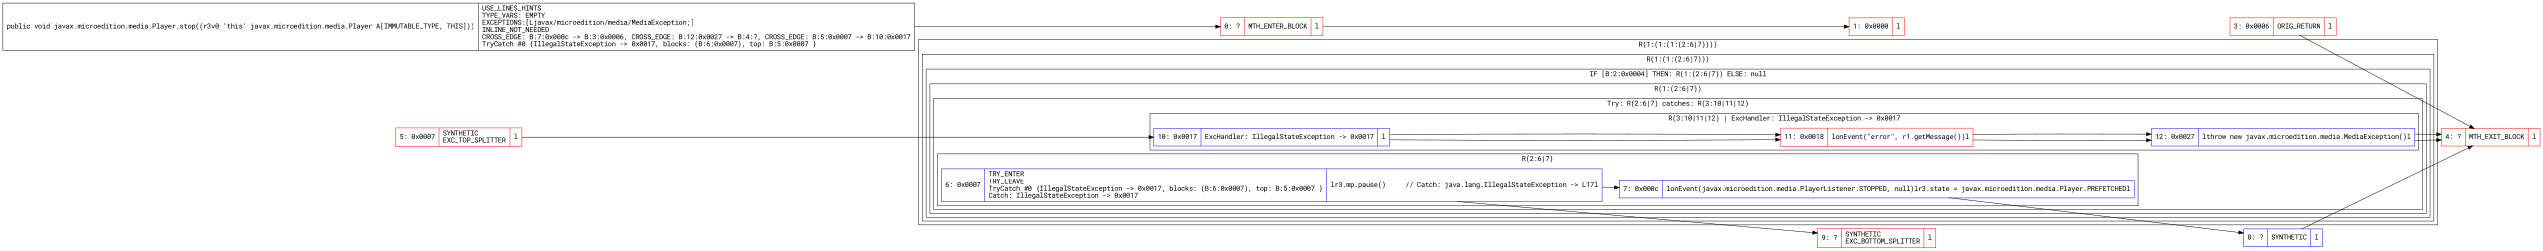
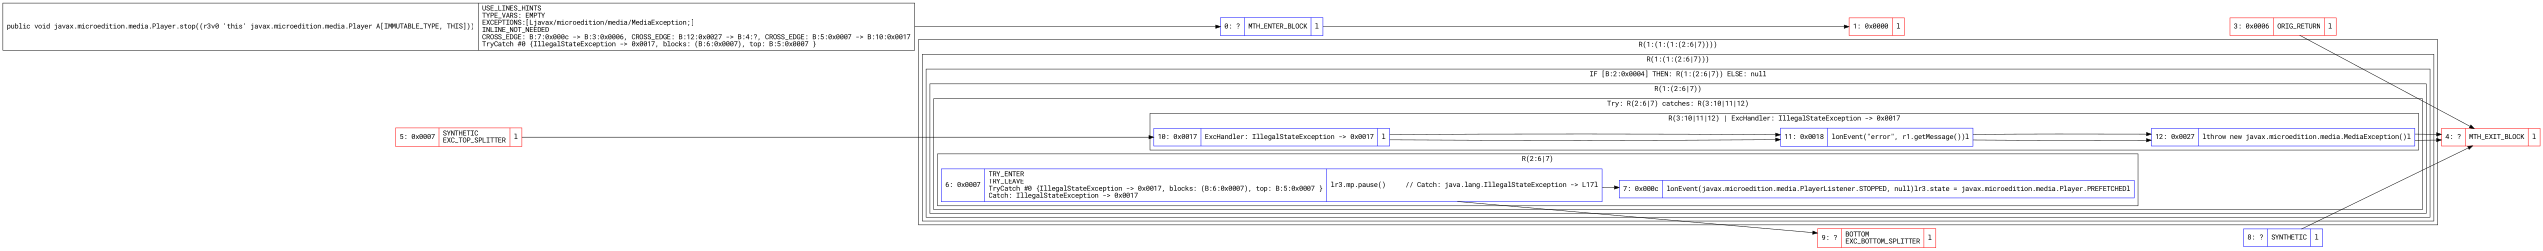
node "0: ?": color red -> blue
node "11: 0x0018": color red -> blue
edge "7: 0x000c" -> "8: ?": removed
node "9: ?": text "SYNTHETIC" -> "BOTTOM"
